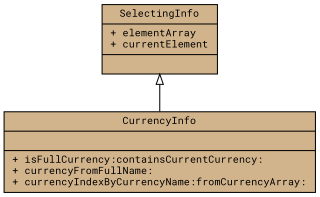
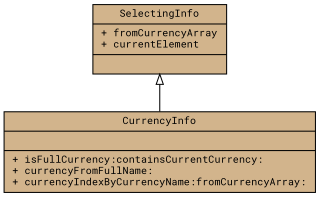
node "SelectingInfo": text "+ elementArray" -> "+ fromCurrencyArray"
